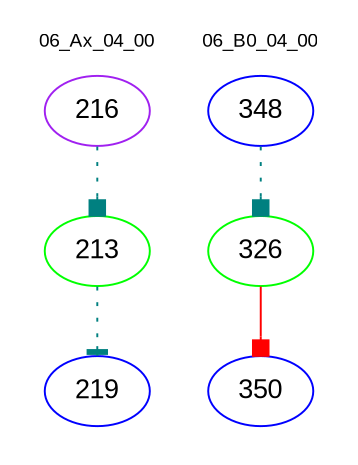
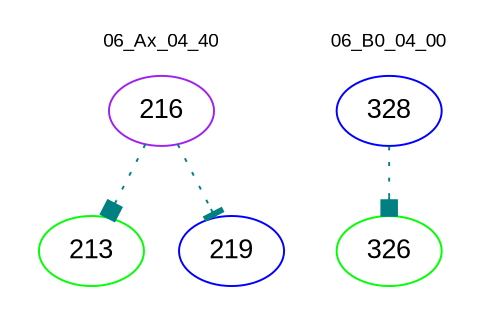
cluster "06_Ax_04_00": label "06_Ax_04_00" -> "06_Ax_04_40"
node "348": label "348" -> "328"
edge "213" -> "219": now "216" -> "219"
node "350": removed
